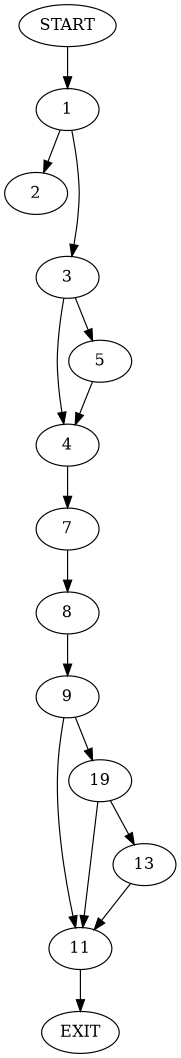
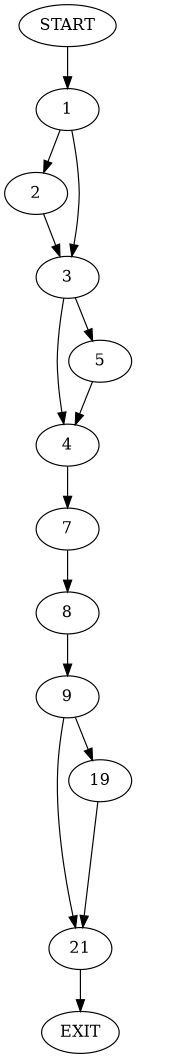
edge "2" -> "3": added
node "13": removed
node "11": label "11" -> "21"
